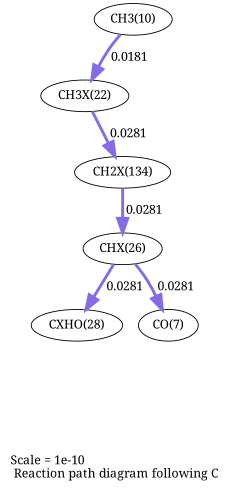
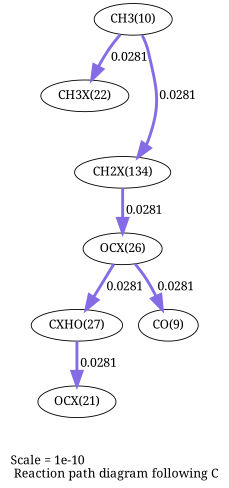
edge "CH3(10)" -> "CH3X(22)": label " 0.0181" -> " 0.0281"
edge "CH3X(22)" -> "CH2X(134)": now "CH3(10)" -> "CH2X(134)"
node "CHX(26)": label "CHX(26)" -> "OCX(26)"
node "CXHO(28)": label "CXHO(28)" -> "CXHO(27)"
node "CO(7)": label "CO(7)" -> "CO(9)"
node "OCX(21)": added
